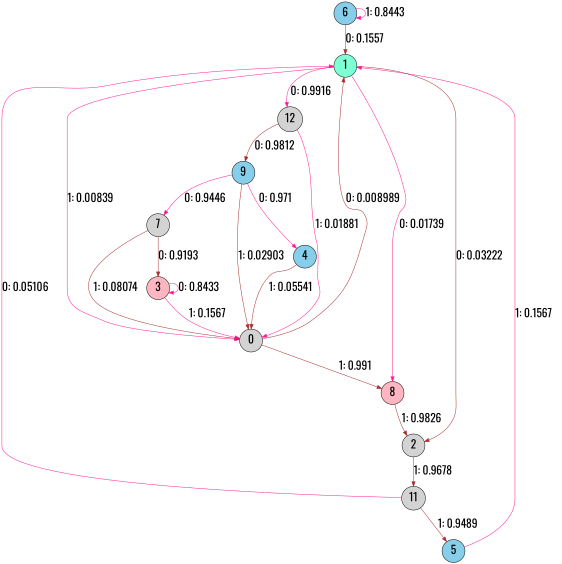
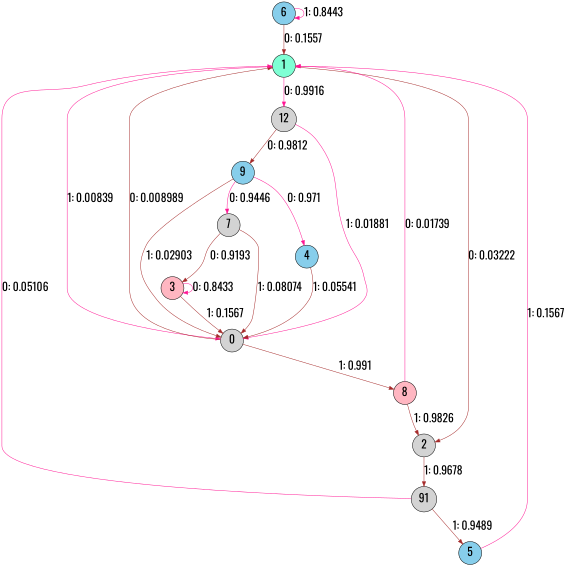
edge "1" -> "8": reversed
edge "3" -> "0": color deeppink -> brown
node "11": label "11" -> "91"
